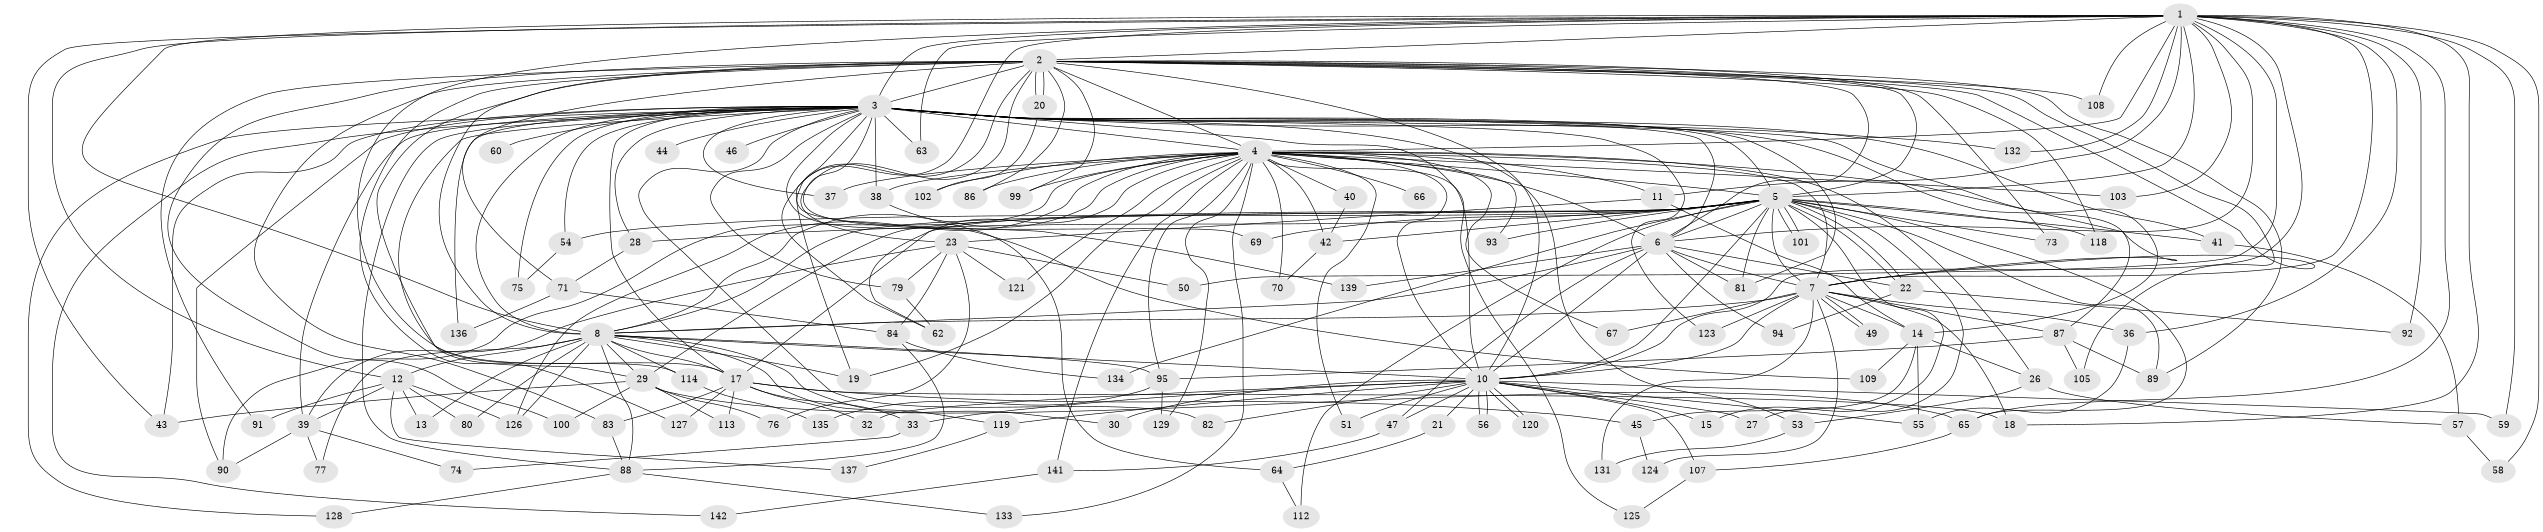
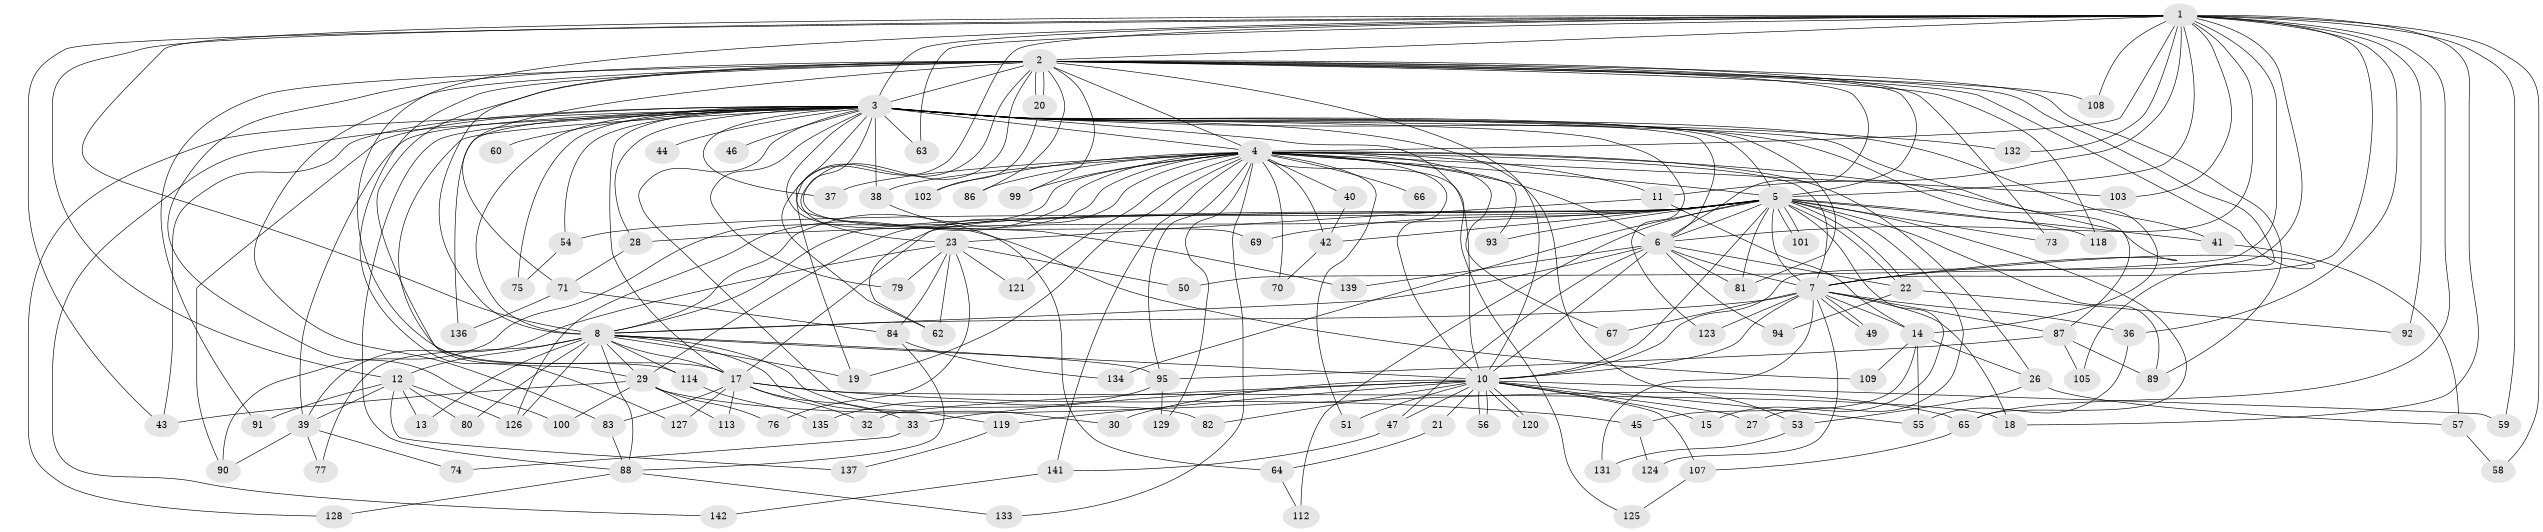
edge "79" -- "62": now "23" -- "62"
